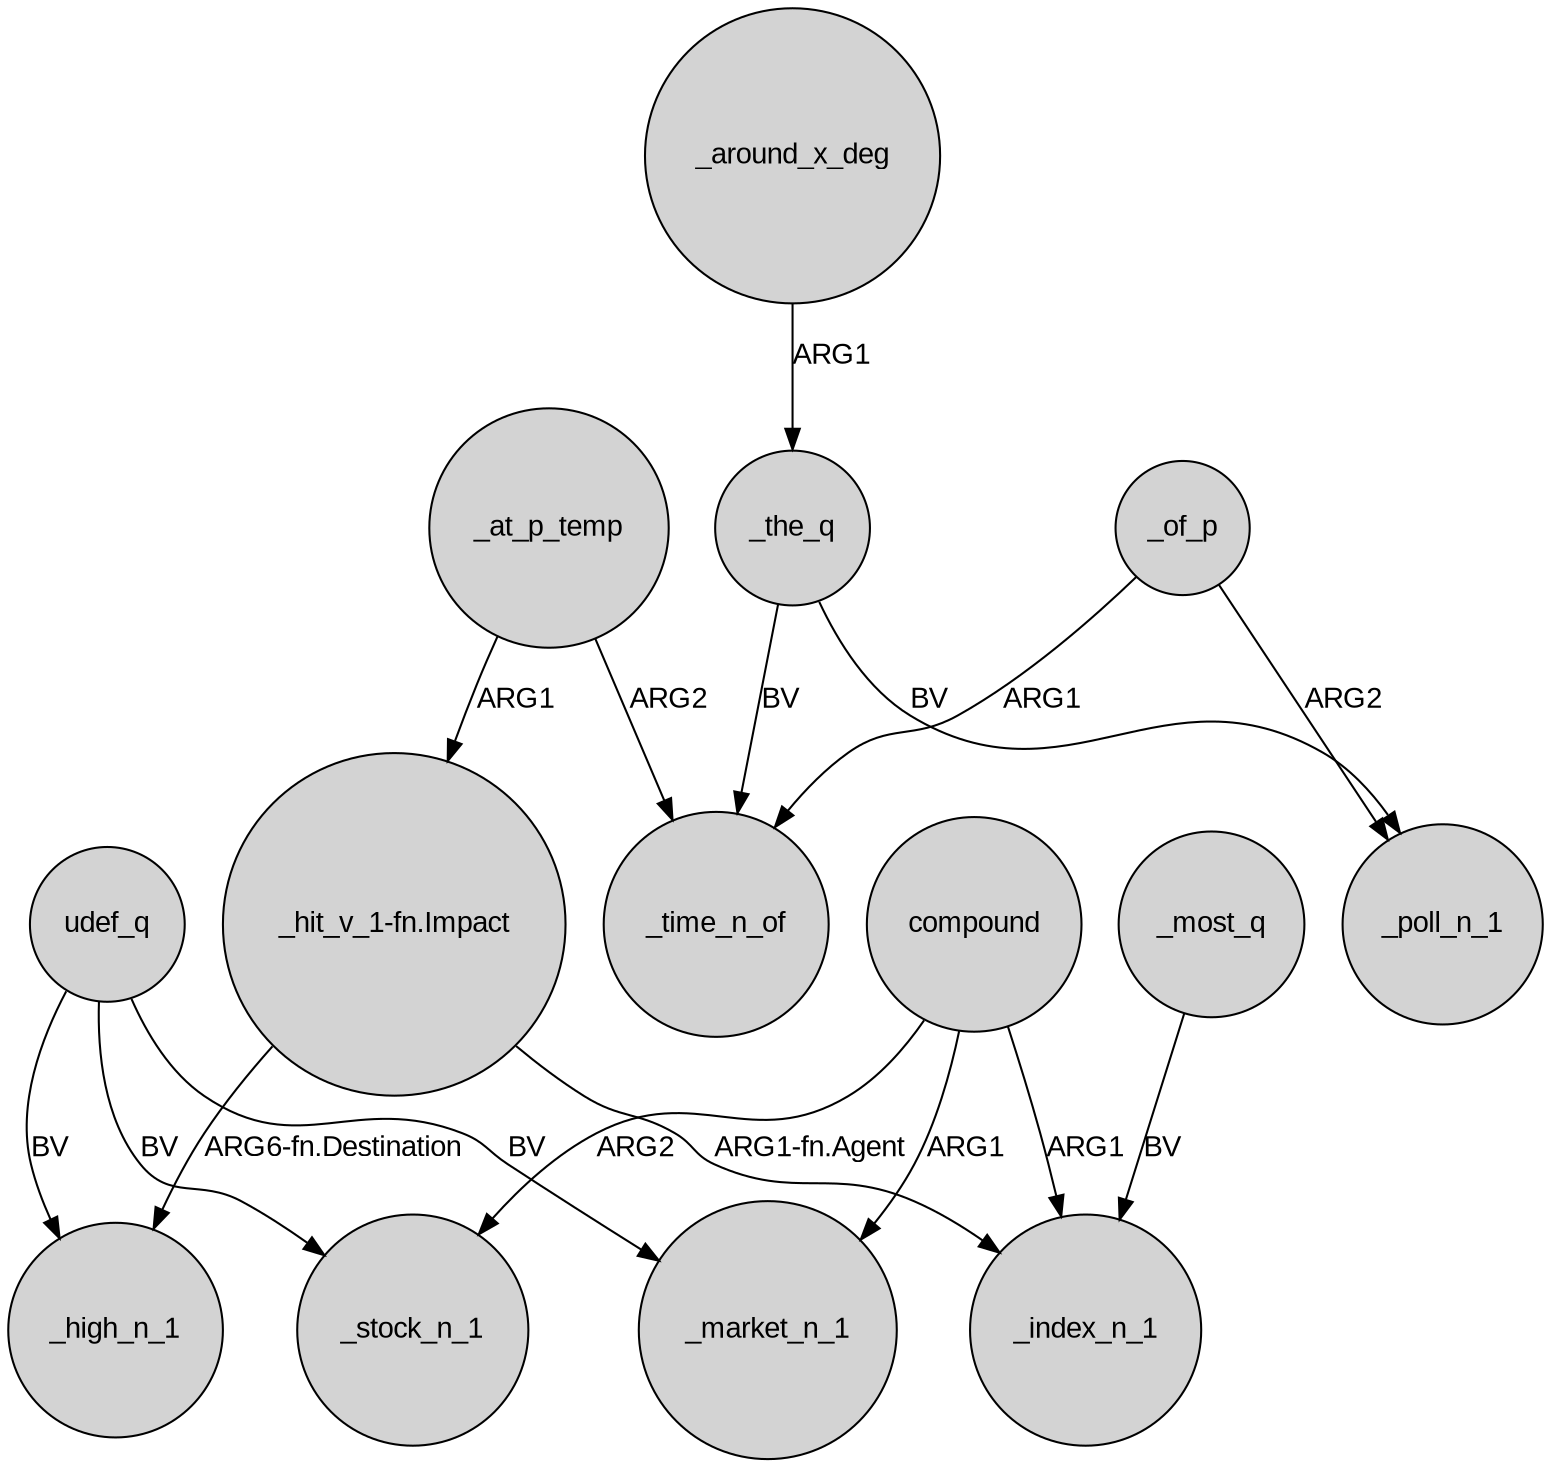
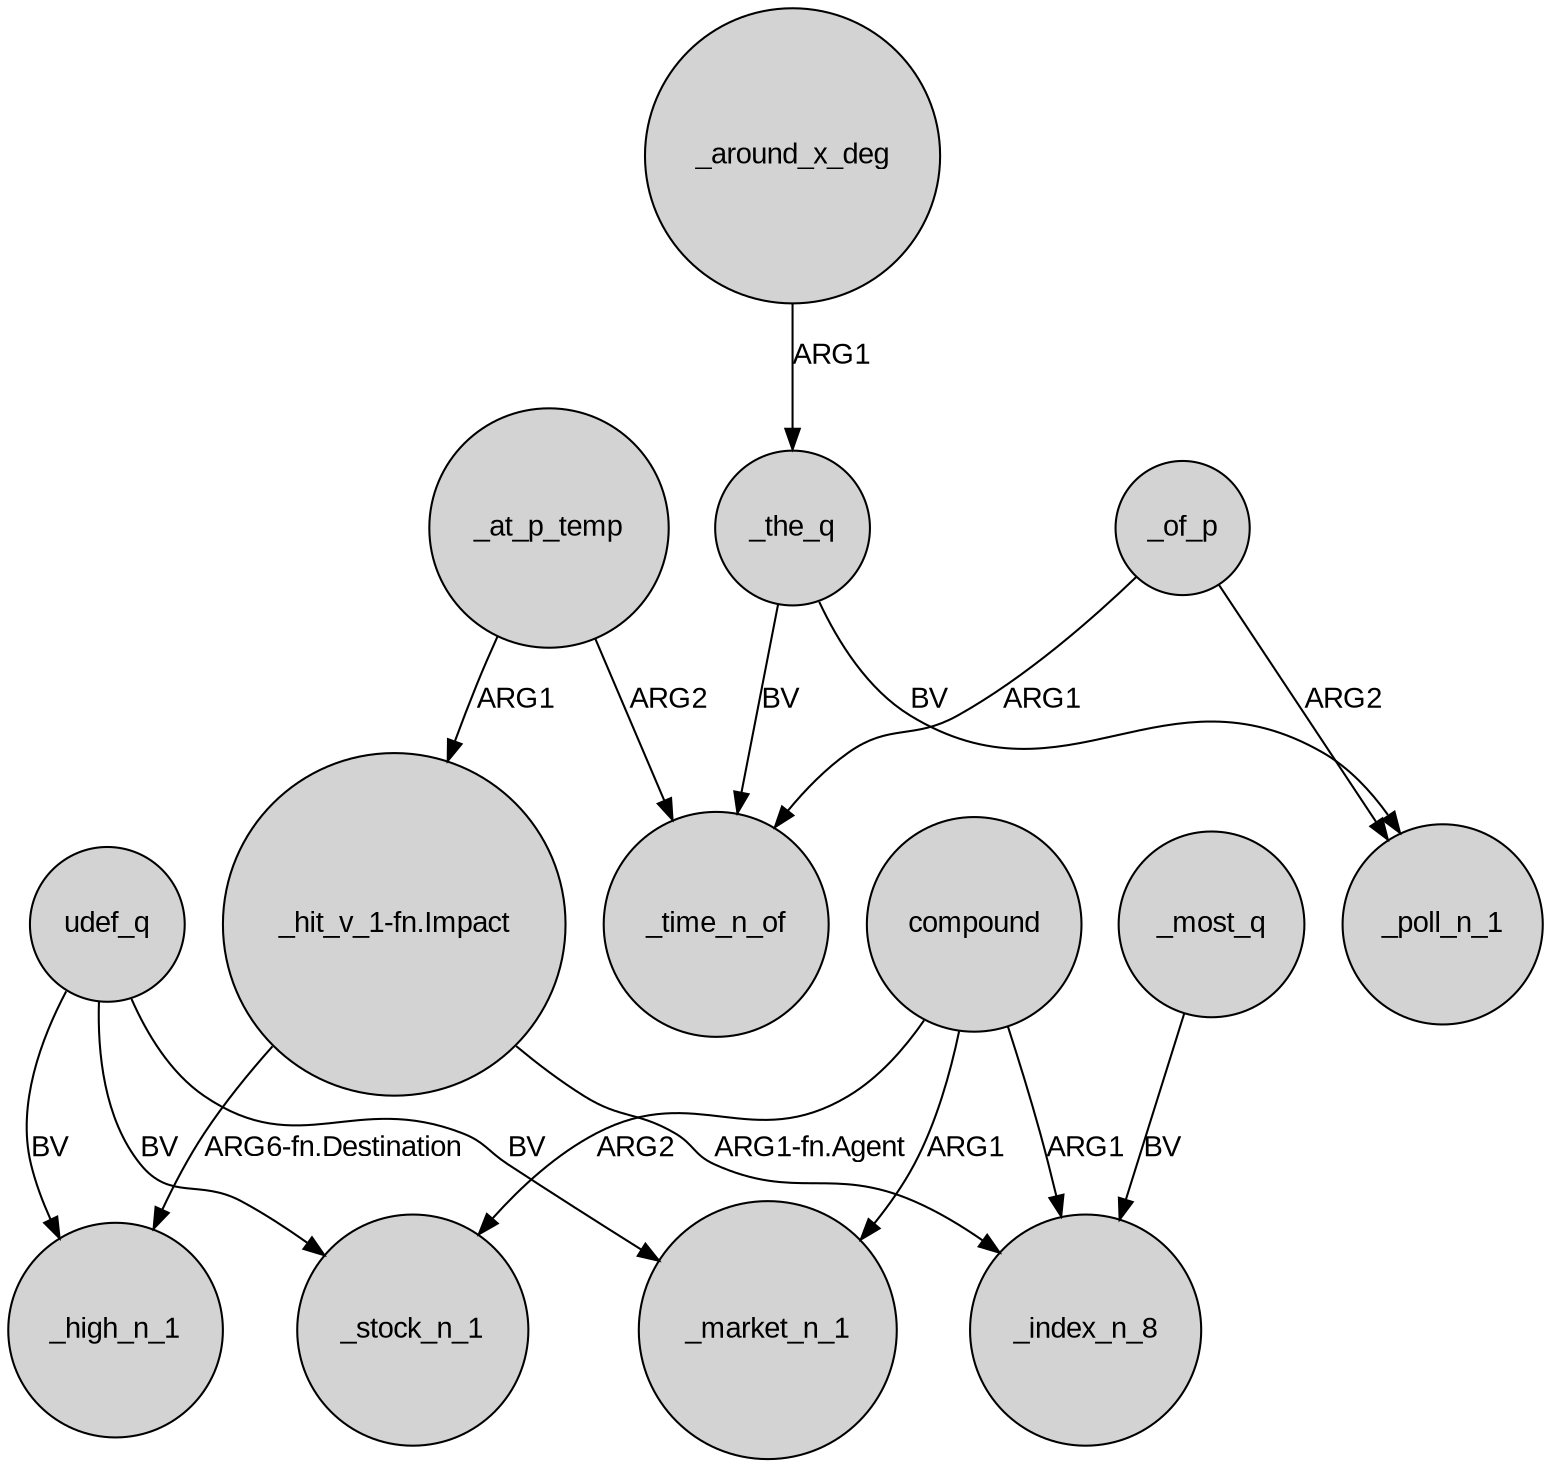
node "_index_n_1": label "_index_n_1" -> "_index_n_8"
